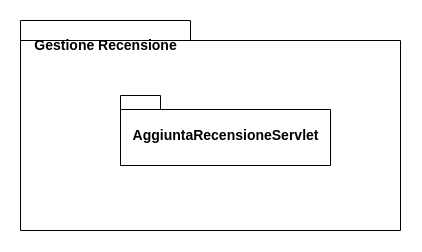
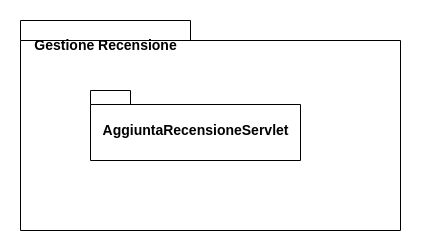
node "AggiuntaRecensioneServlet": moved (226, 131) -> (196, 126)
